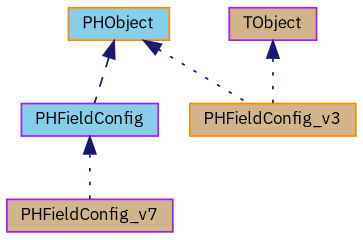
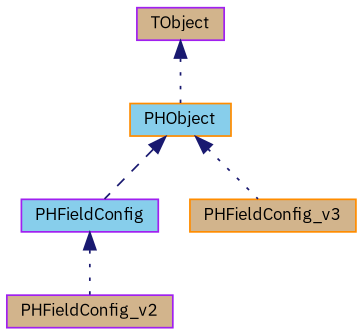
edge "PHFieldConfig_v3" -> "TObject": now "PHObject" -> "TObject"
node "PHFieldConfig_v7": label "PHFieldConfig_v7" -> "PHFieldConfig_v2"
